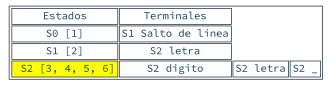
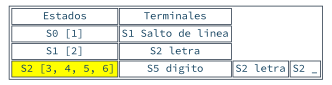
node "Estados": text "S2 digito" -> "S5 digito"
